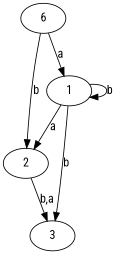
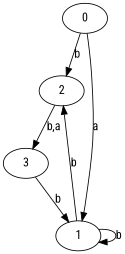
node "6": label "6" -> "0"
edge "1" -> "2": label "a" -> "b"
edge "1" -> "3": reversed
